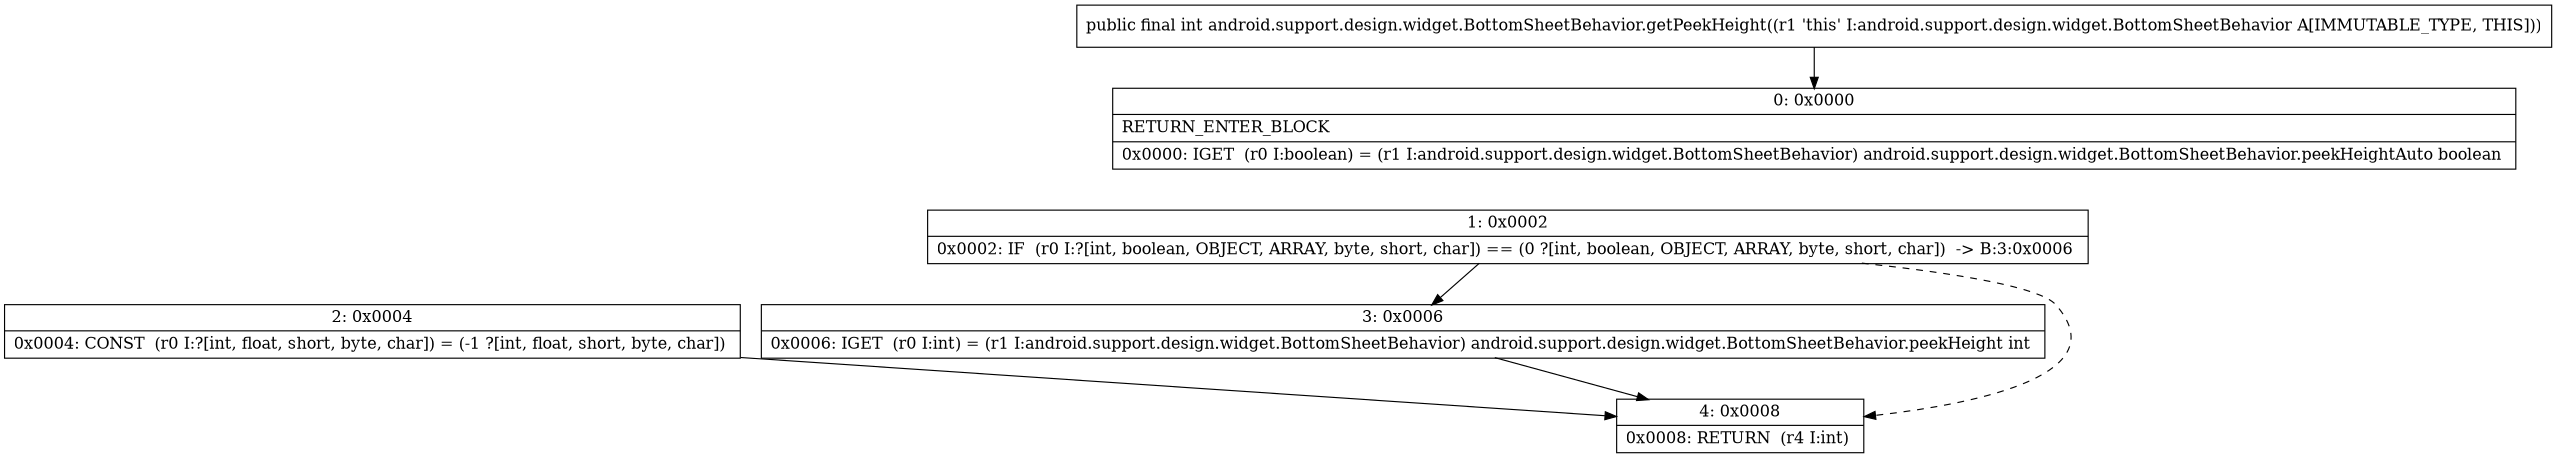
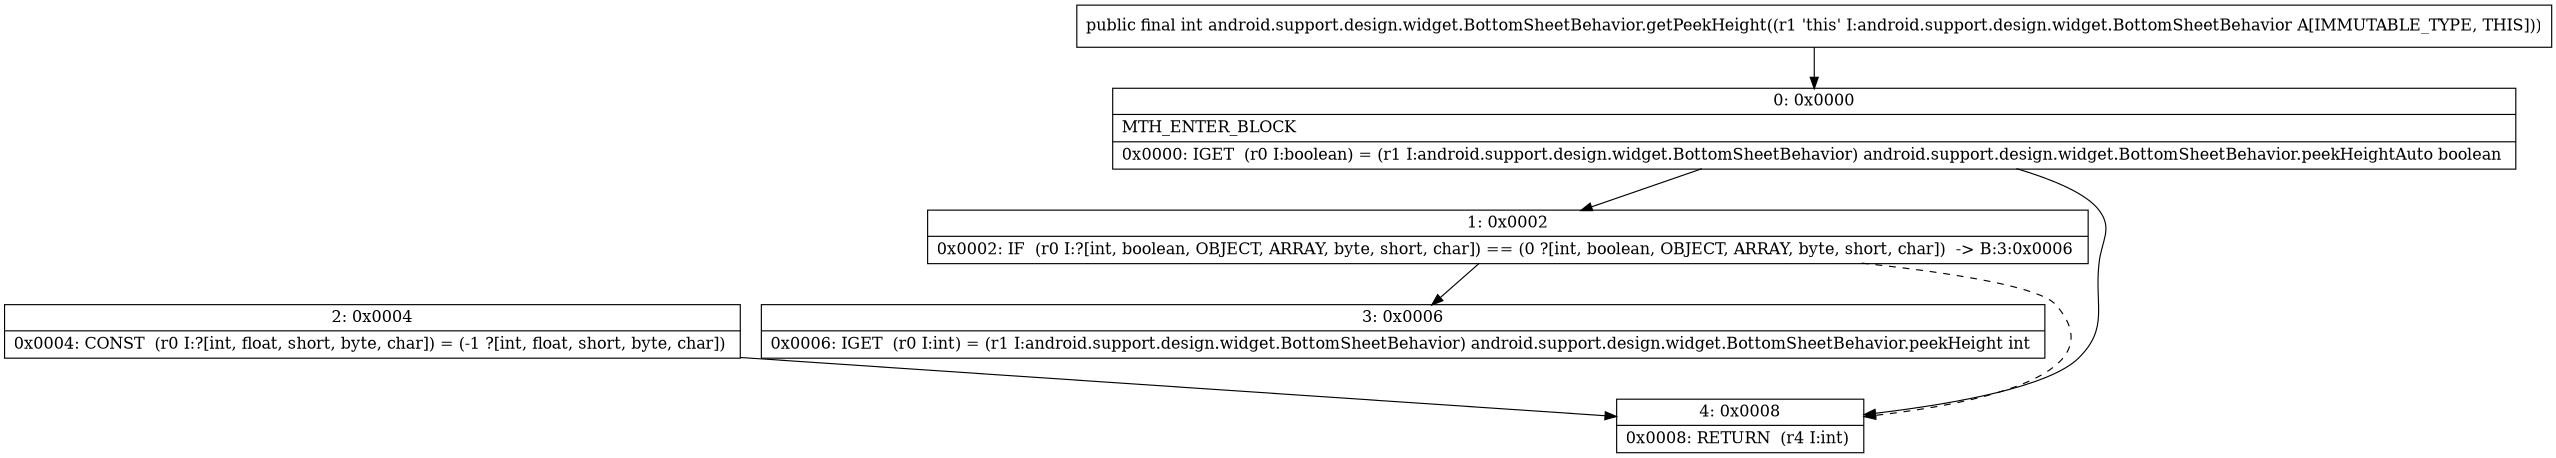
node "0: 0x0000": text "RETURN_ENTER_BLOCK" -> "MTH_ENTER_BLOCK"
edge "0: 0x0000" -> "1: 0x0002": added
edge "3: 0x0006" -> "4: 0x0008": now "0: 0x0000" -> "4: 0x0008"
